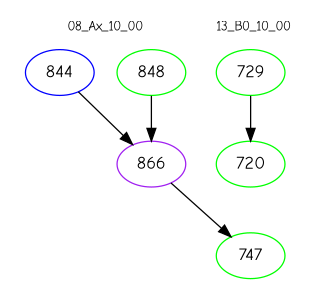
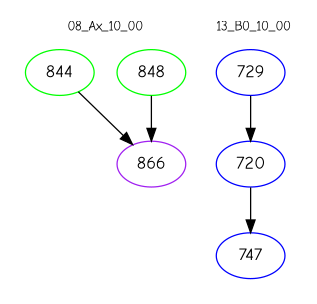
node "844": color blue -> green
node "729": color green -> blue
node "720": color green -> blue
edge "866" -> "747": now "720" -> "747"
node "747": color green -> blue
